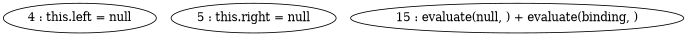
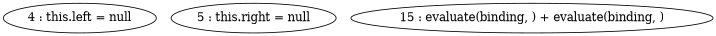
node "15 : evaluate(null, ) + evaluate(binding, )": label "15 : evaluate(null, ) + evaluate(binding, )" -> "15 : evaluate(binding, ) + evaluate(binding, )"
